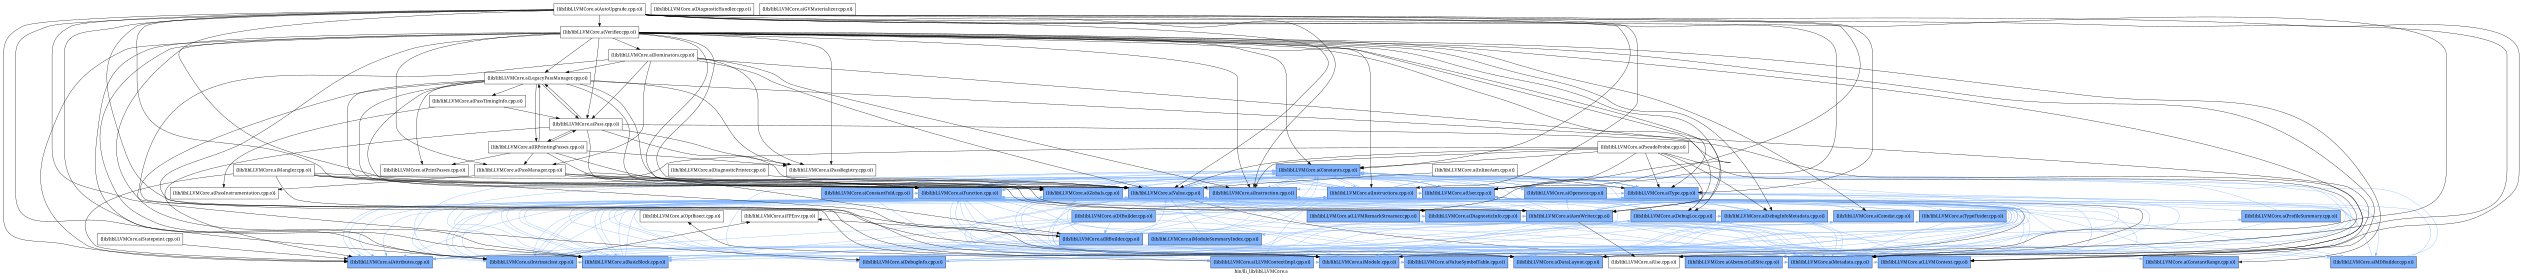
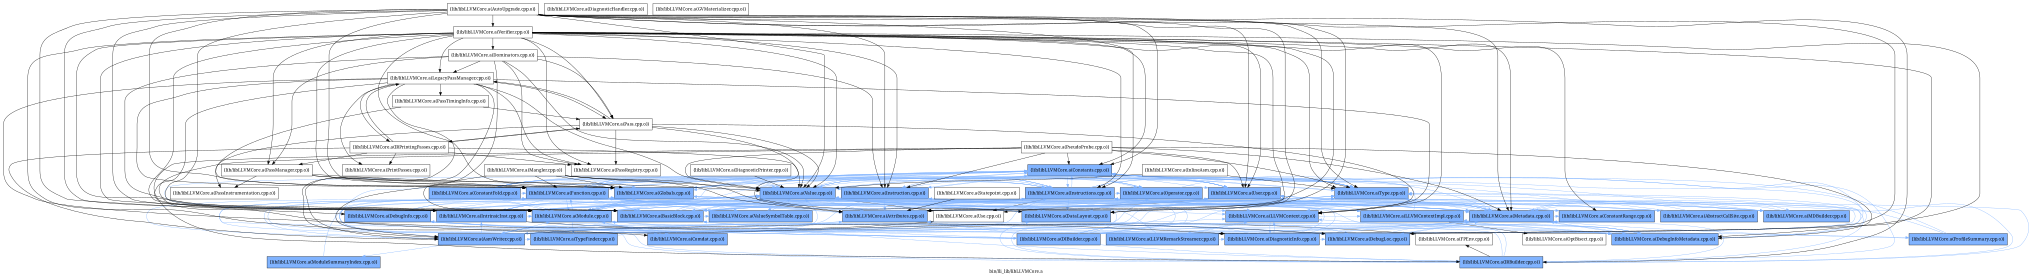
edge "{lib/libLLVMCore.a(Type.cpp.o)}" -> "{lib/libLLVMCore.a(DebugInfoMetadata.cpp.o)}": reversed
